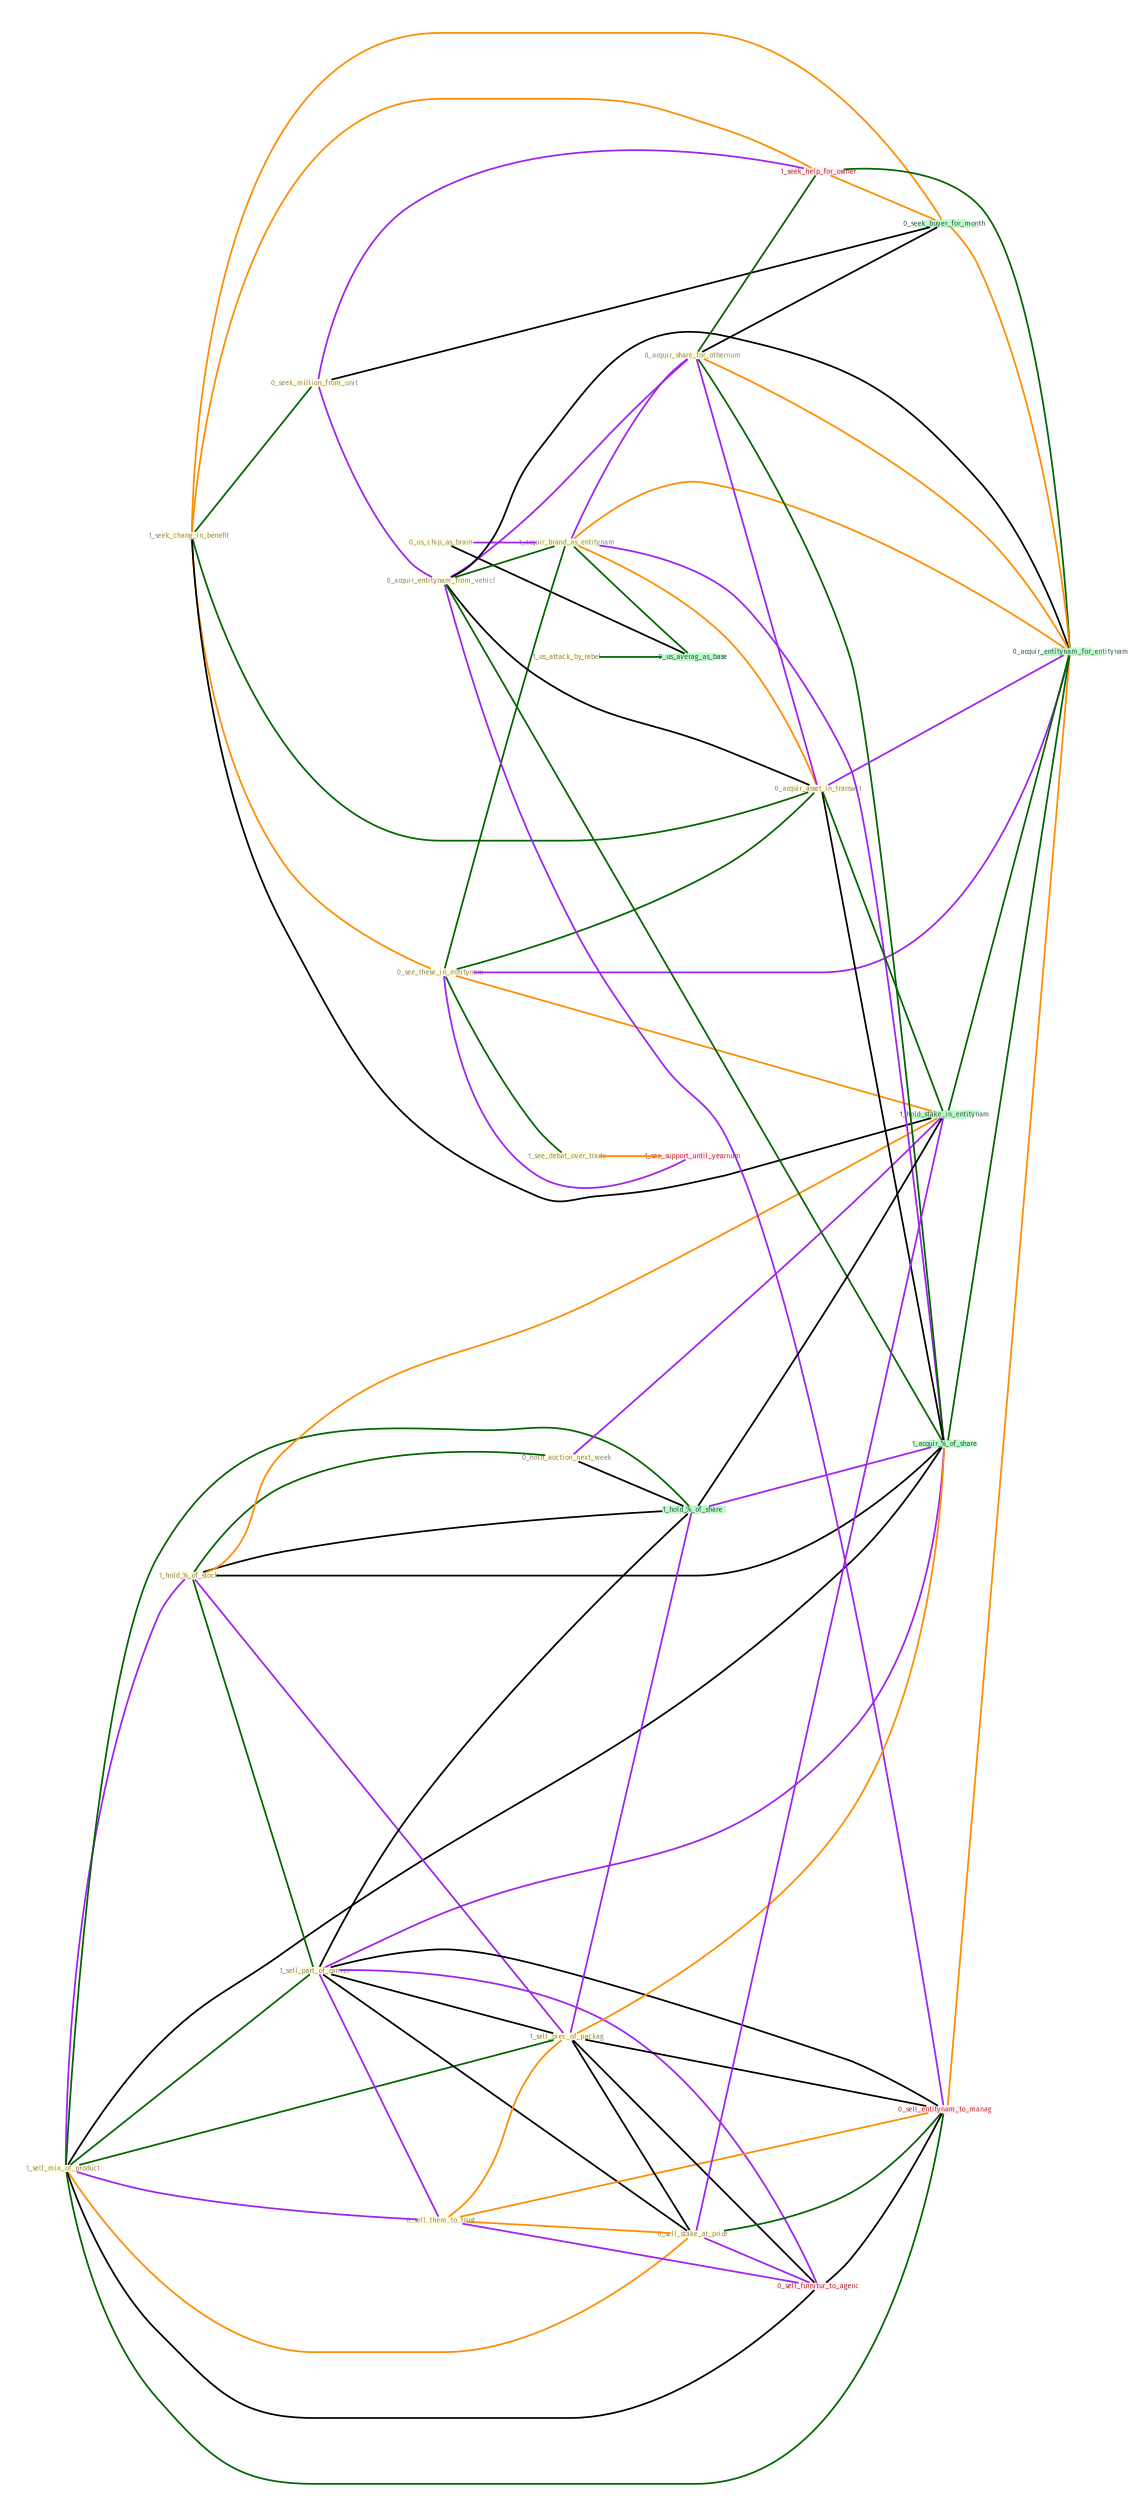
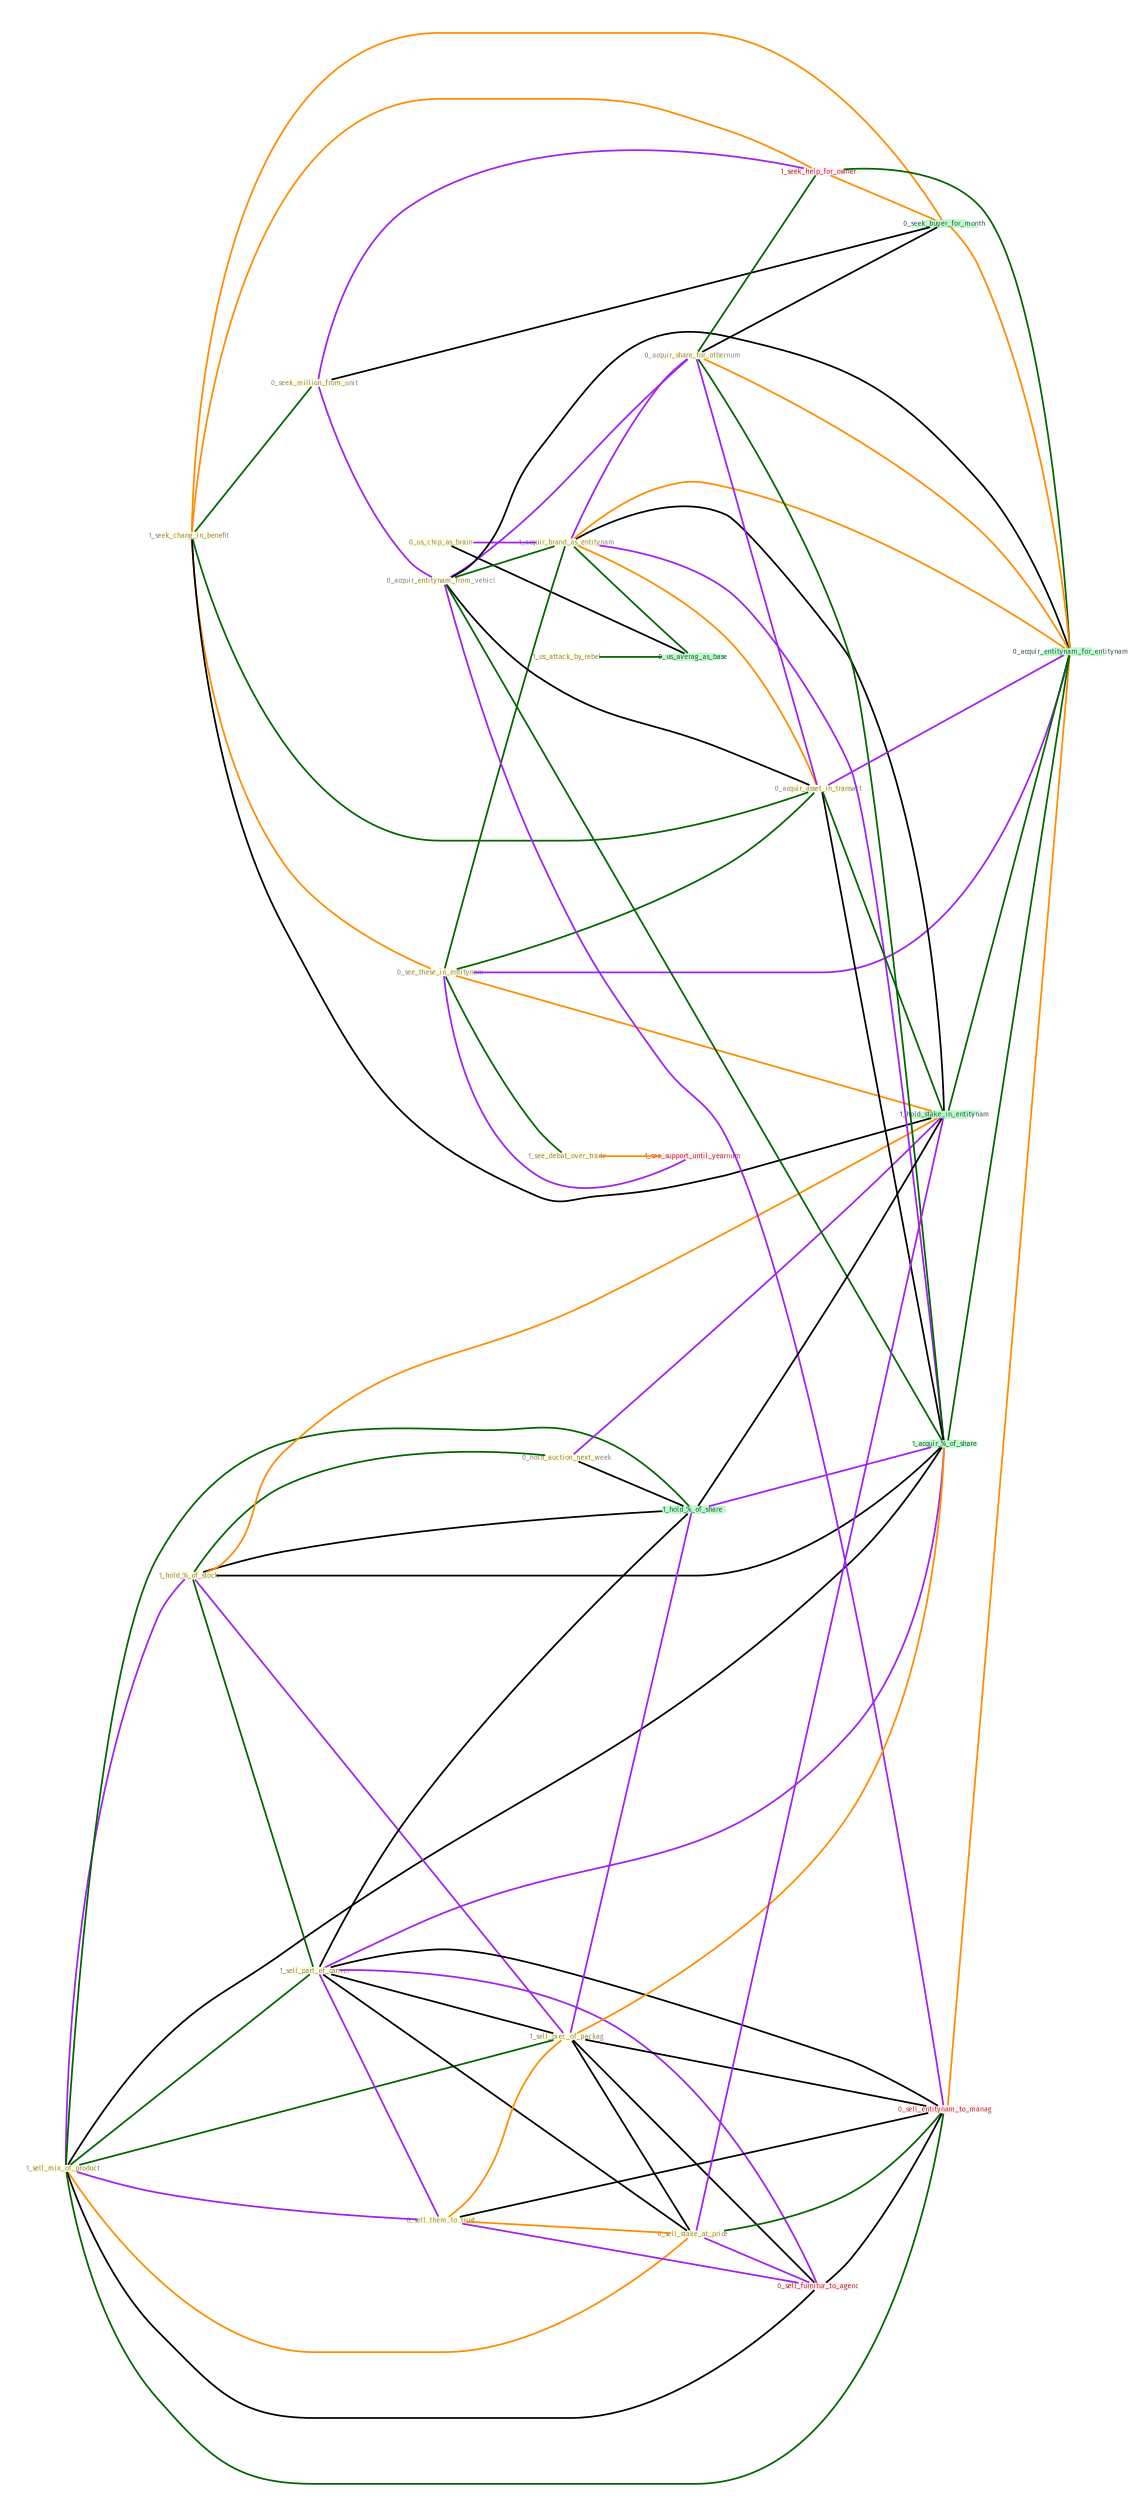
edge "1_acquir_brand_as_entitynam" -- "1_hold_stake_in_entitynam": added
edge "0_sell_entitynam_to_manag" -- "0_sell_them_to_trust": color darkorange -> black
